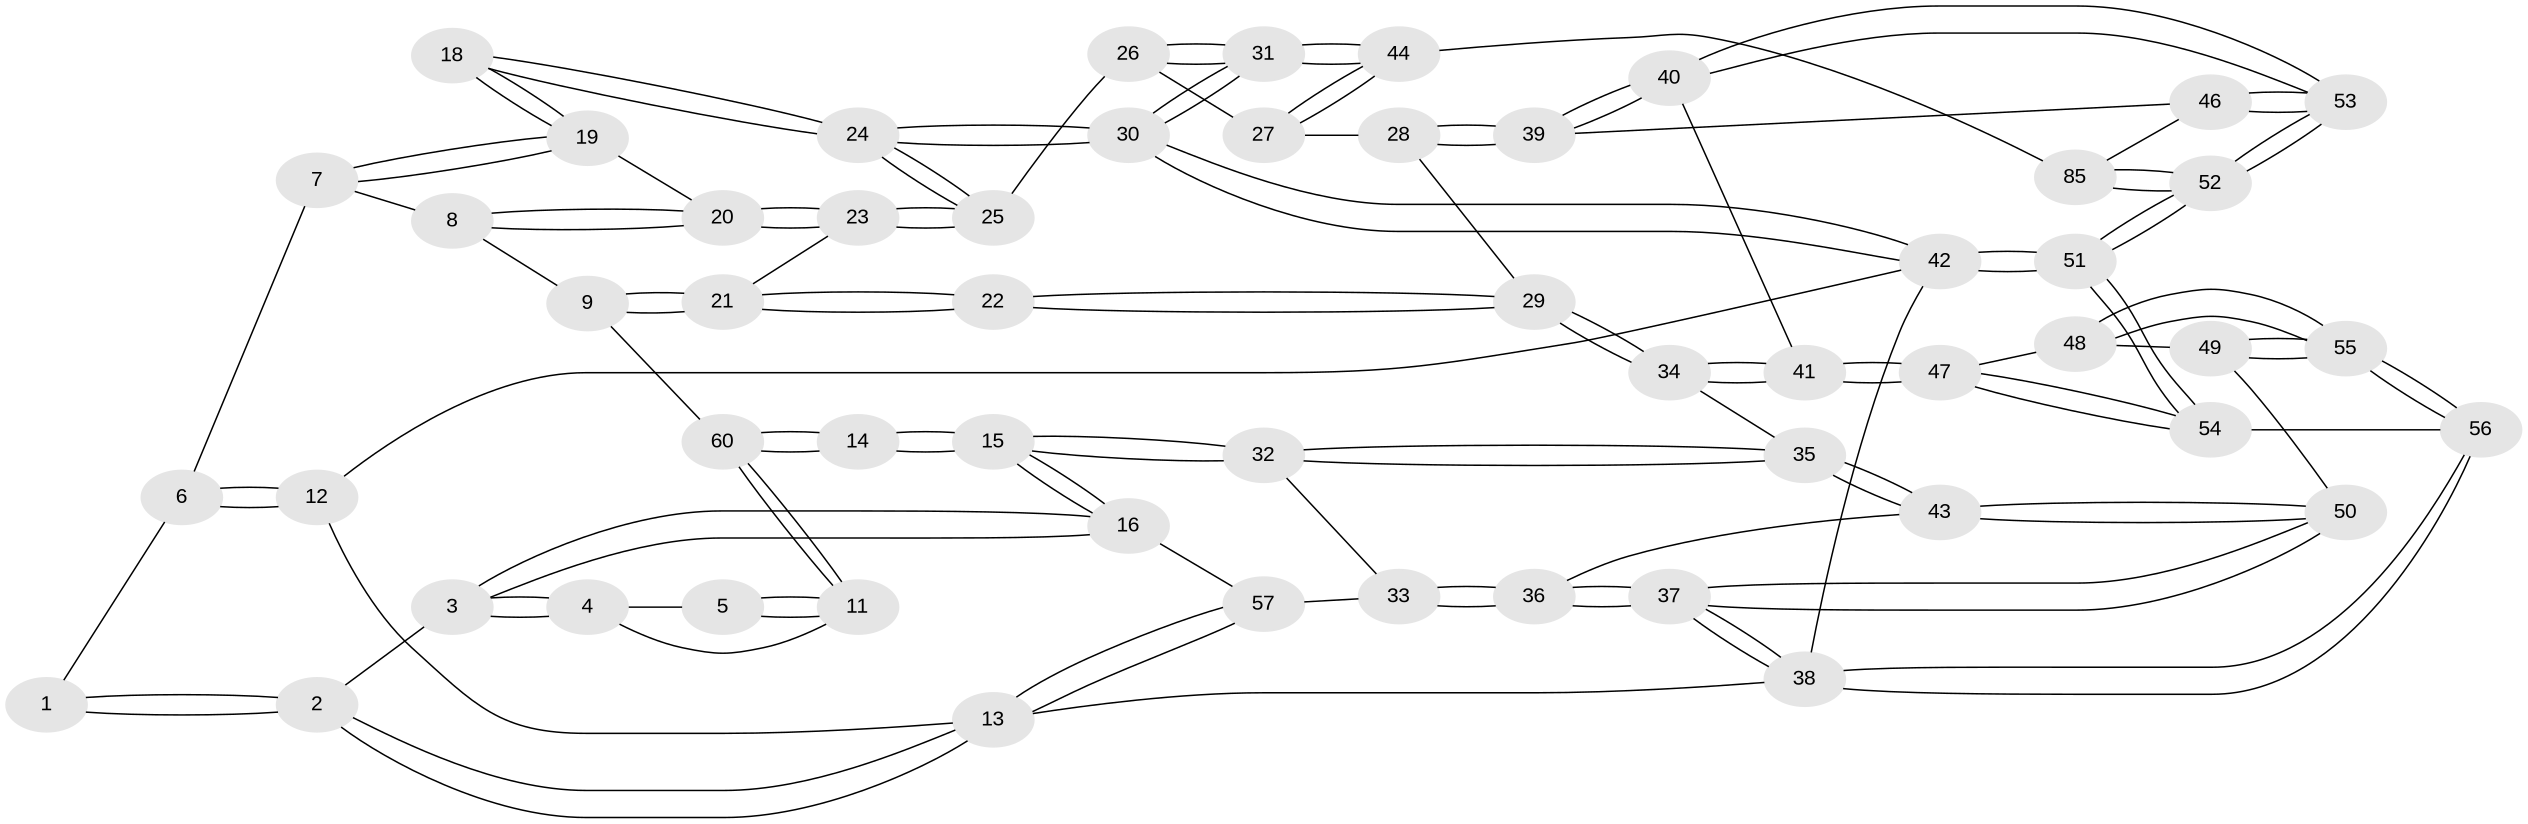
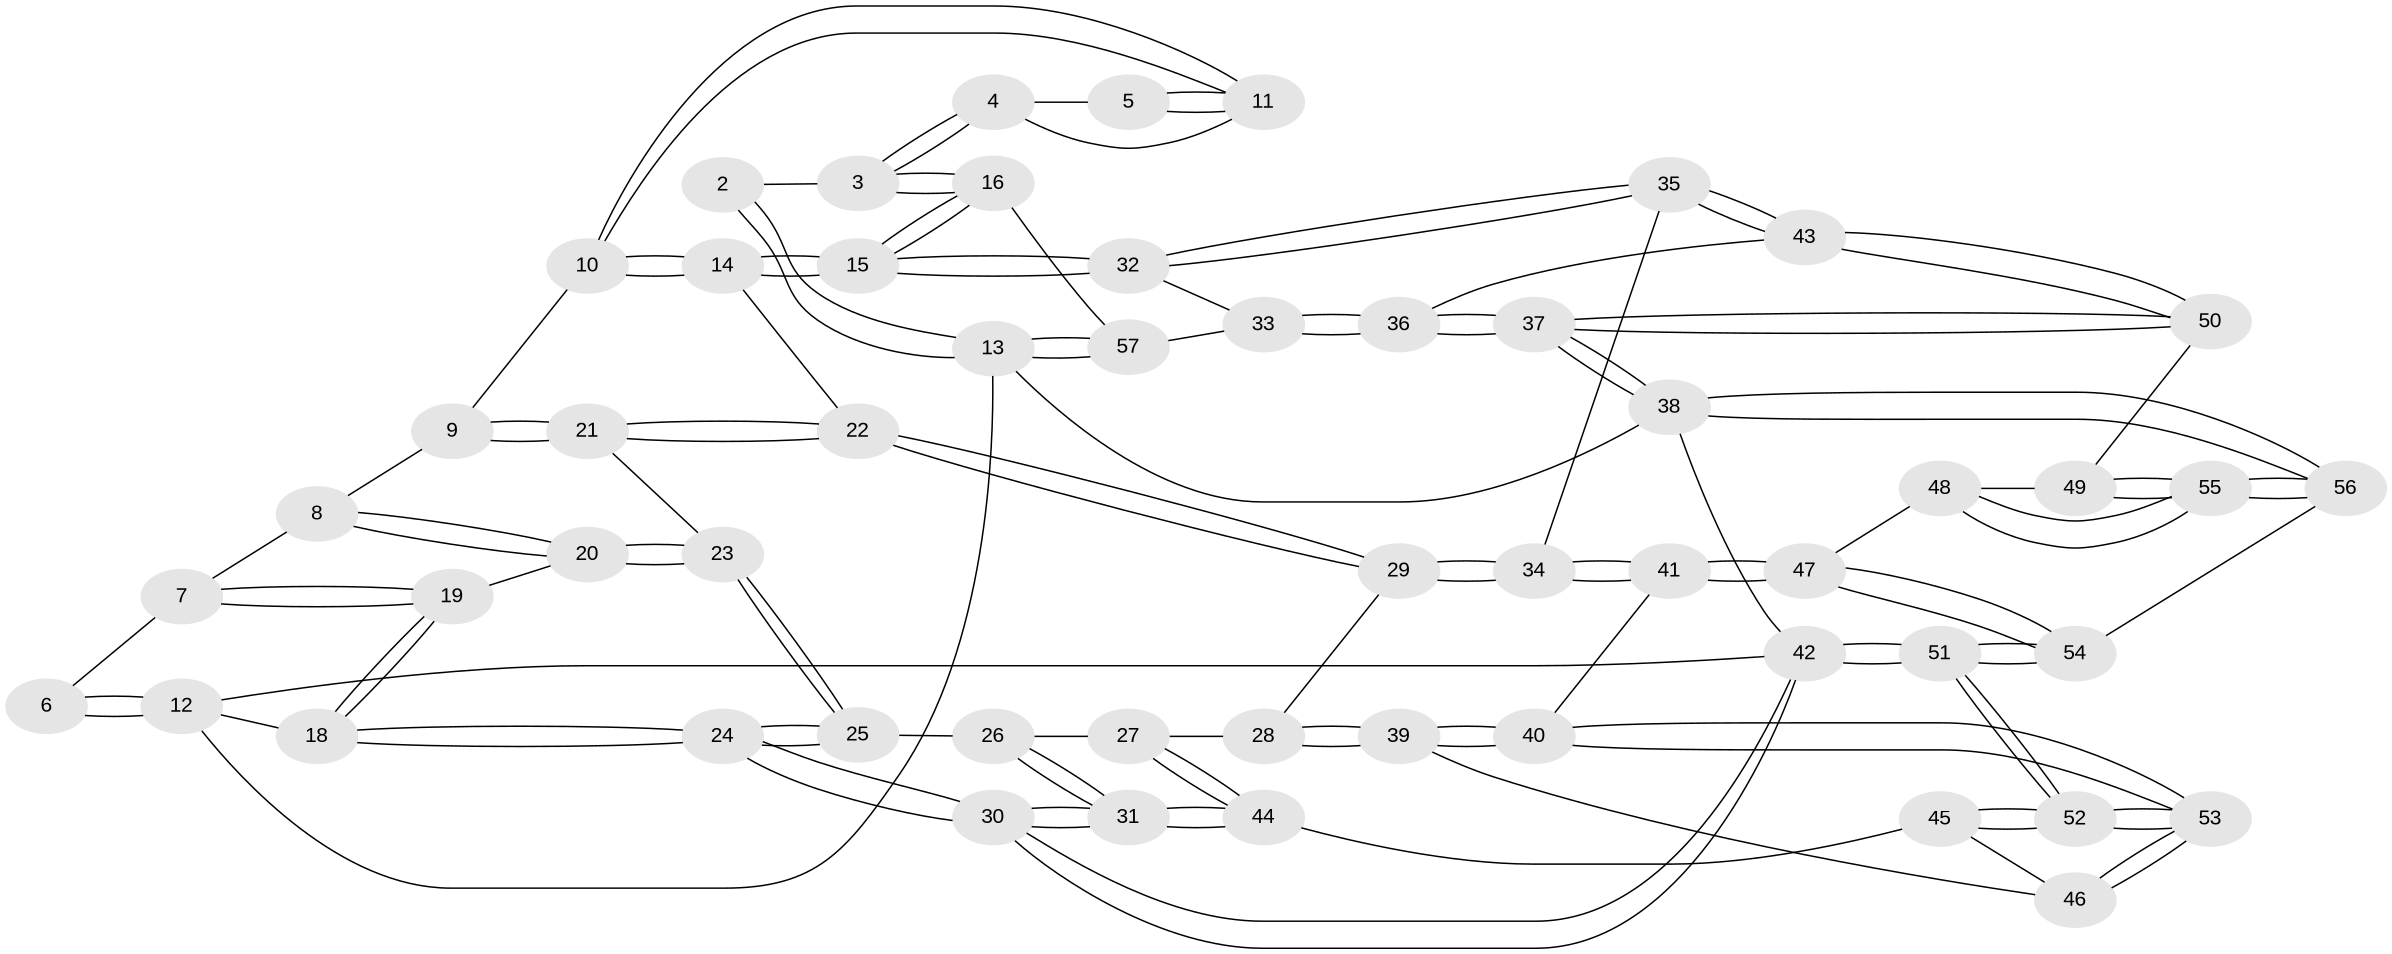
node "85": label "85" -> "45"
edge "14" -- "22": added
node "60": label "60" -> "10"
node "1": removed
edge "12" -- "18": added
